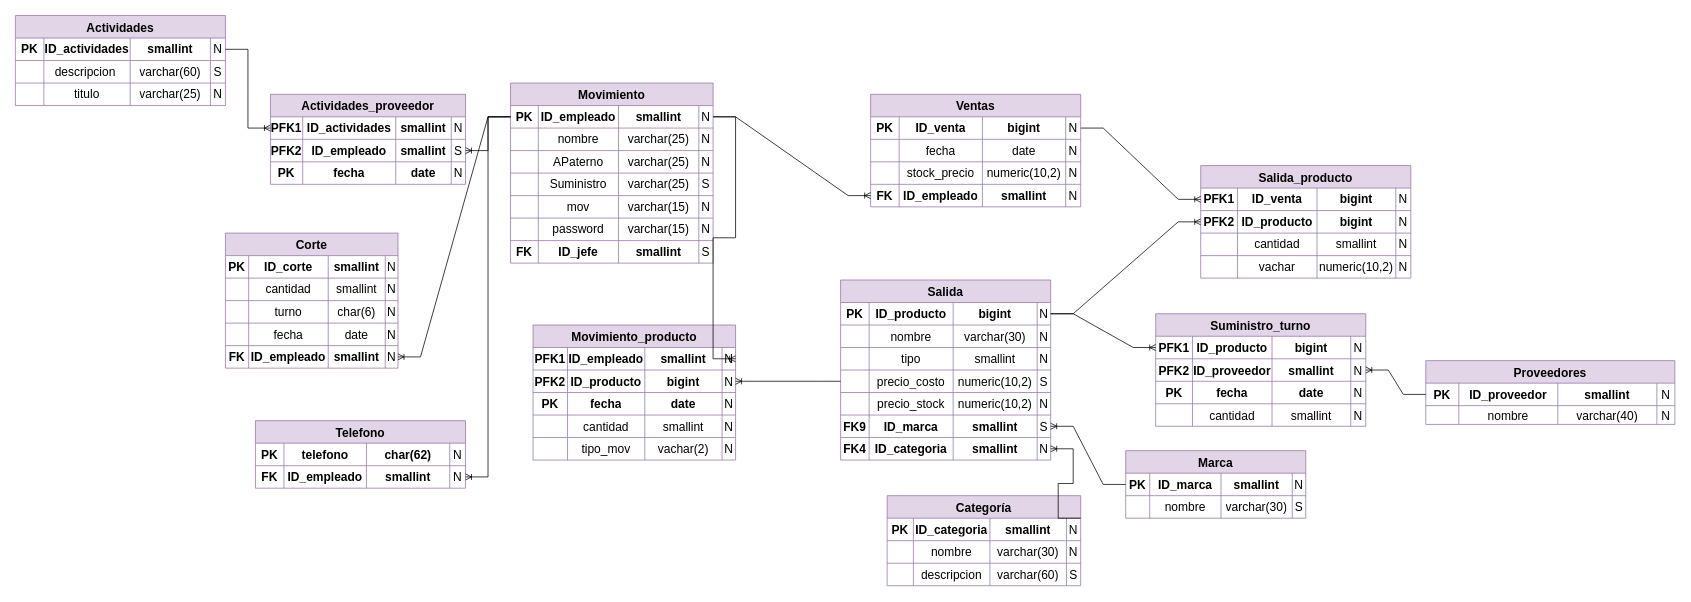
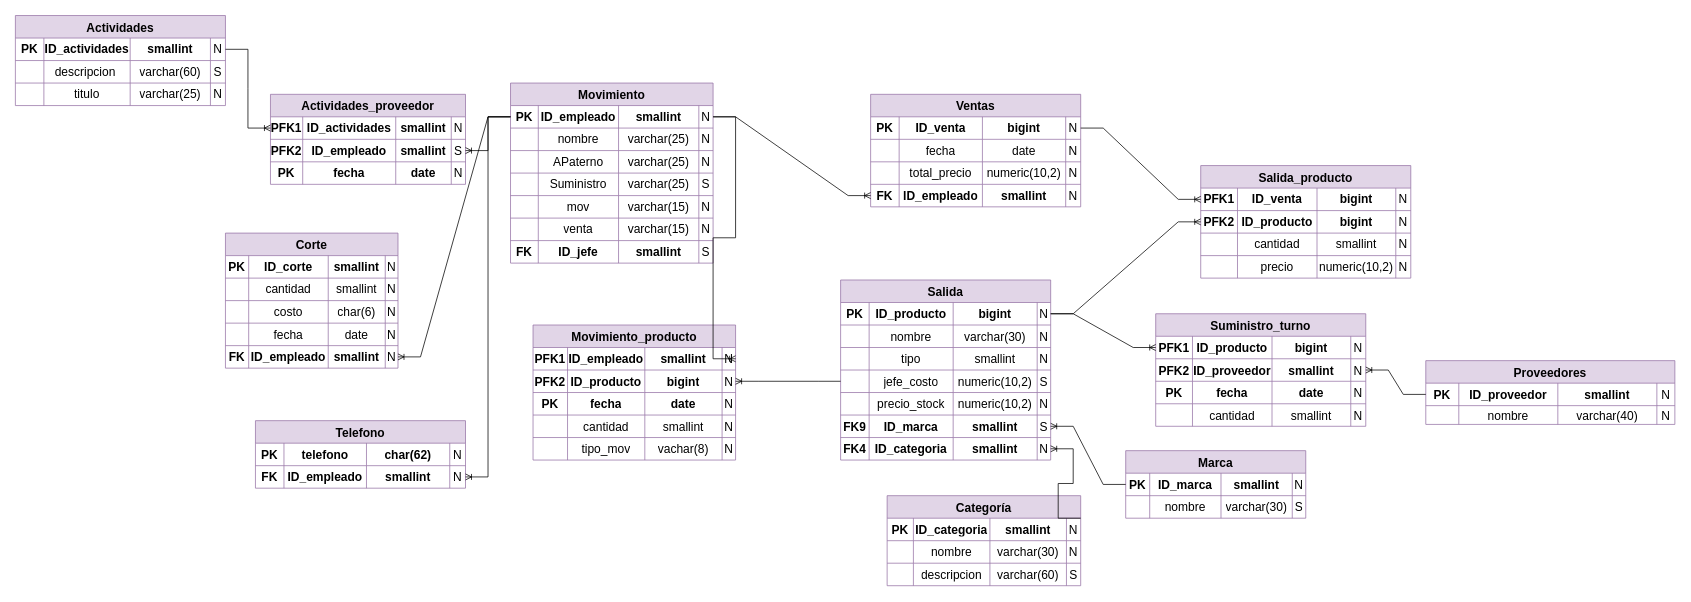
node "stock_precio": label "stock_precio" -> "total_precio"
node "password": label "password" -> "venta"
node "vachar": label "vachar" -> "precio"
node "turno": label "turno" -> "costo"
node "precio_costo": label "precio_costo" -> "jefe_costo"
node "vachar(2)": label "vachar(2)" -> "vachar(8)"
